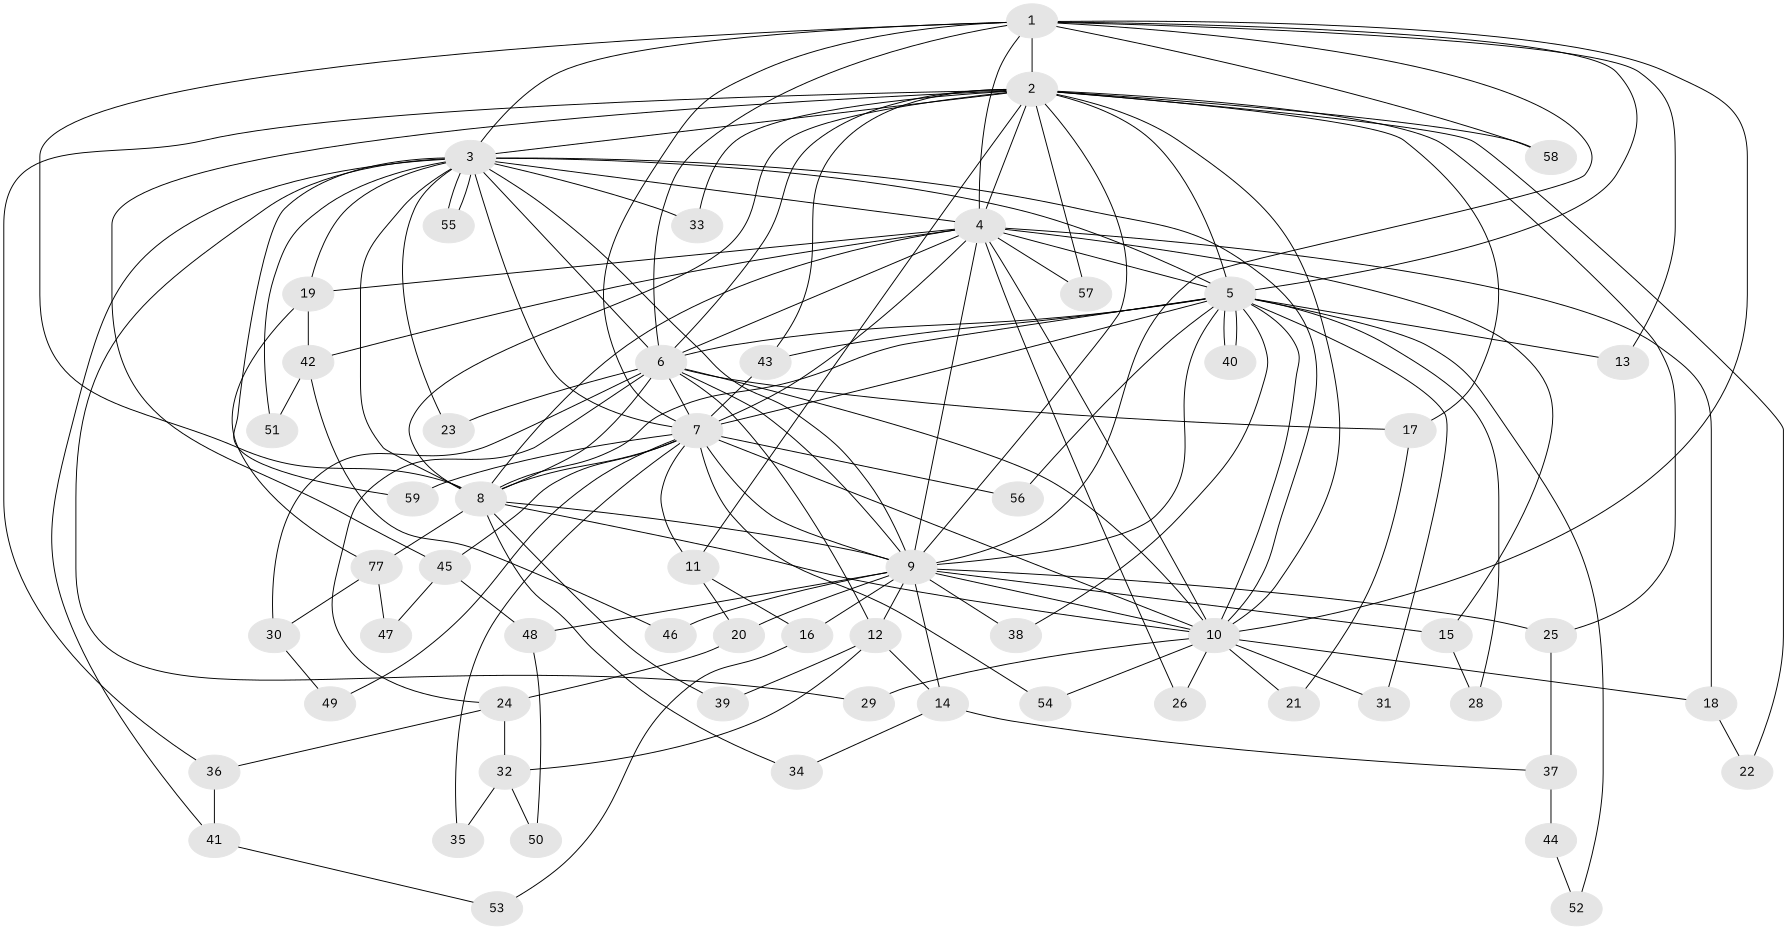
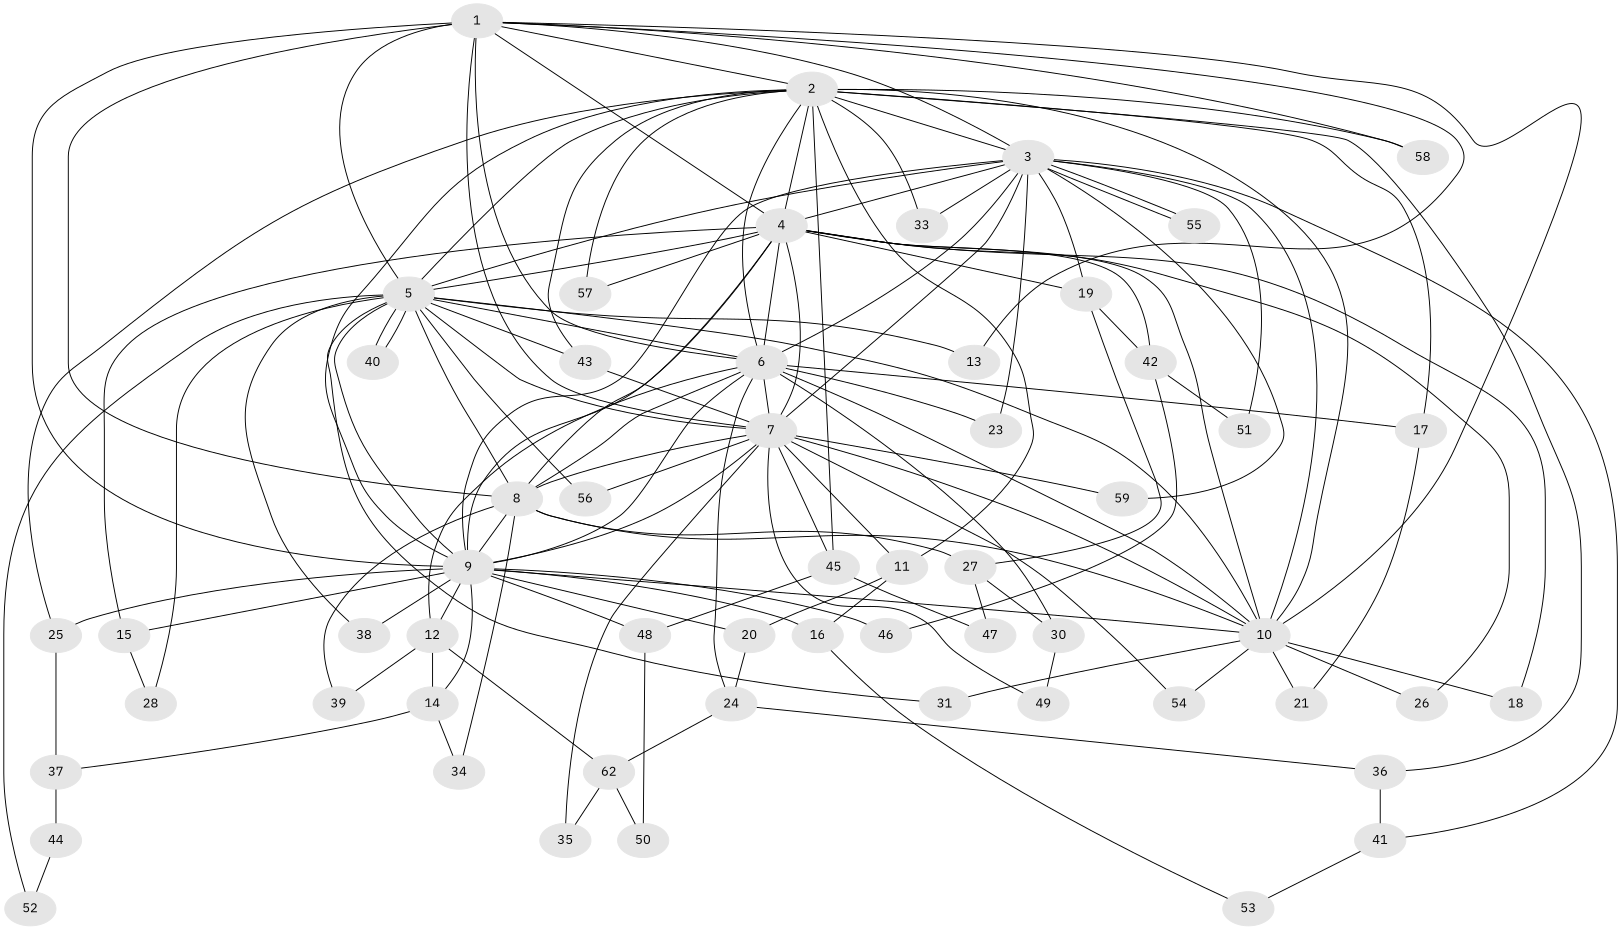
edge "2" -- "8": removed
edge "3" -- "8": removed
node "77": label "77" -> "27"
node "29": removed
node "32": label "32" -> "62"
node "22": removed
